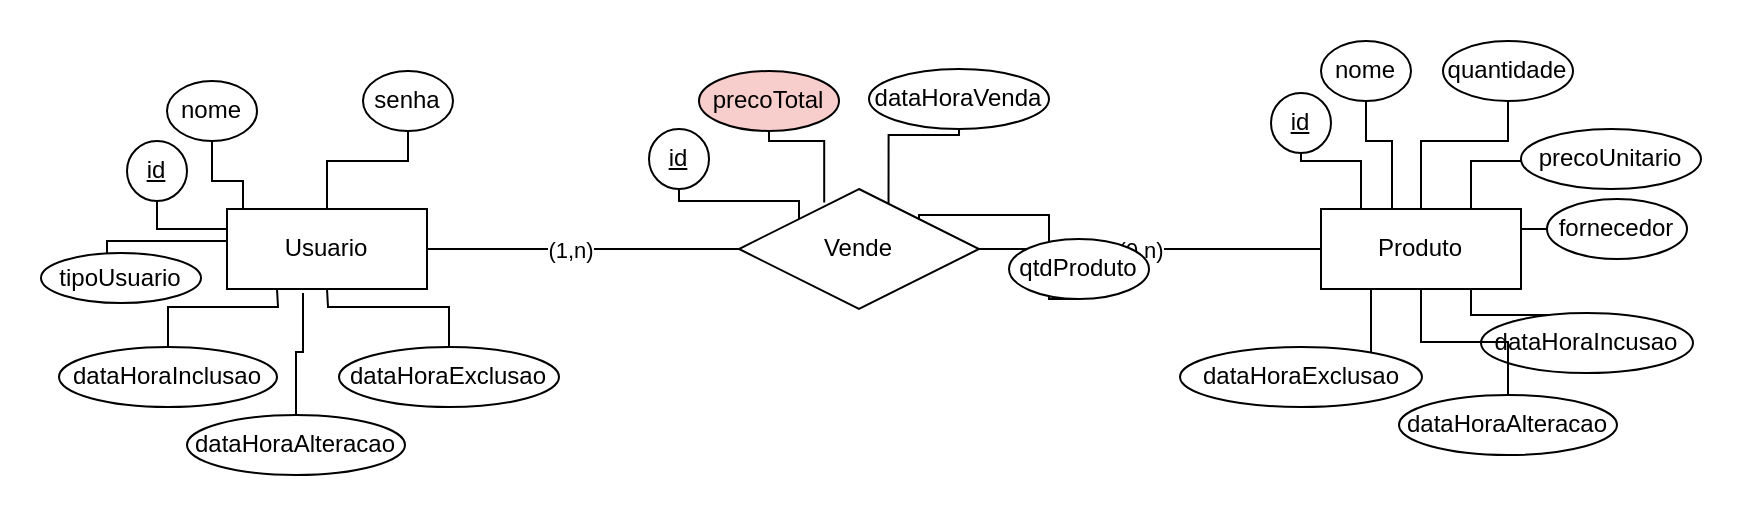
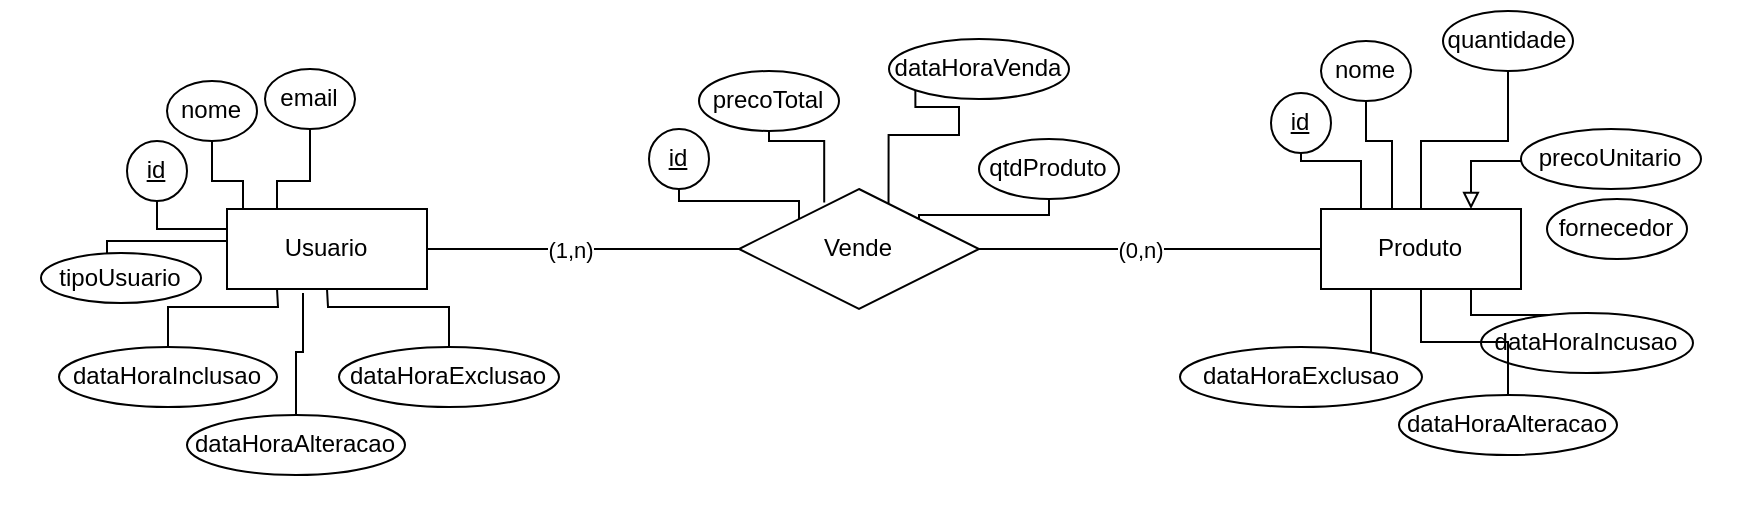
node "quantidade": moved (1508, 71) -> (1508, 41)
node "email": added
node "dataHoraVenda": moved (959, 99) -> (979, 69)
node "senha": removed
node "precoTotal": fillcolor #f8cecc -> #ffffff
edge "senha" -- "Usuario": removed
edge "email" -- "Usuario": added
edge "precoUnitario" -- "Produto": arrowhead none -> block
edge "fornecedor" -- "Produto": removed
node "qtdProduto": moved (1079, 269) -> (1049, 169)
